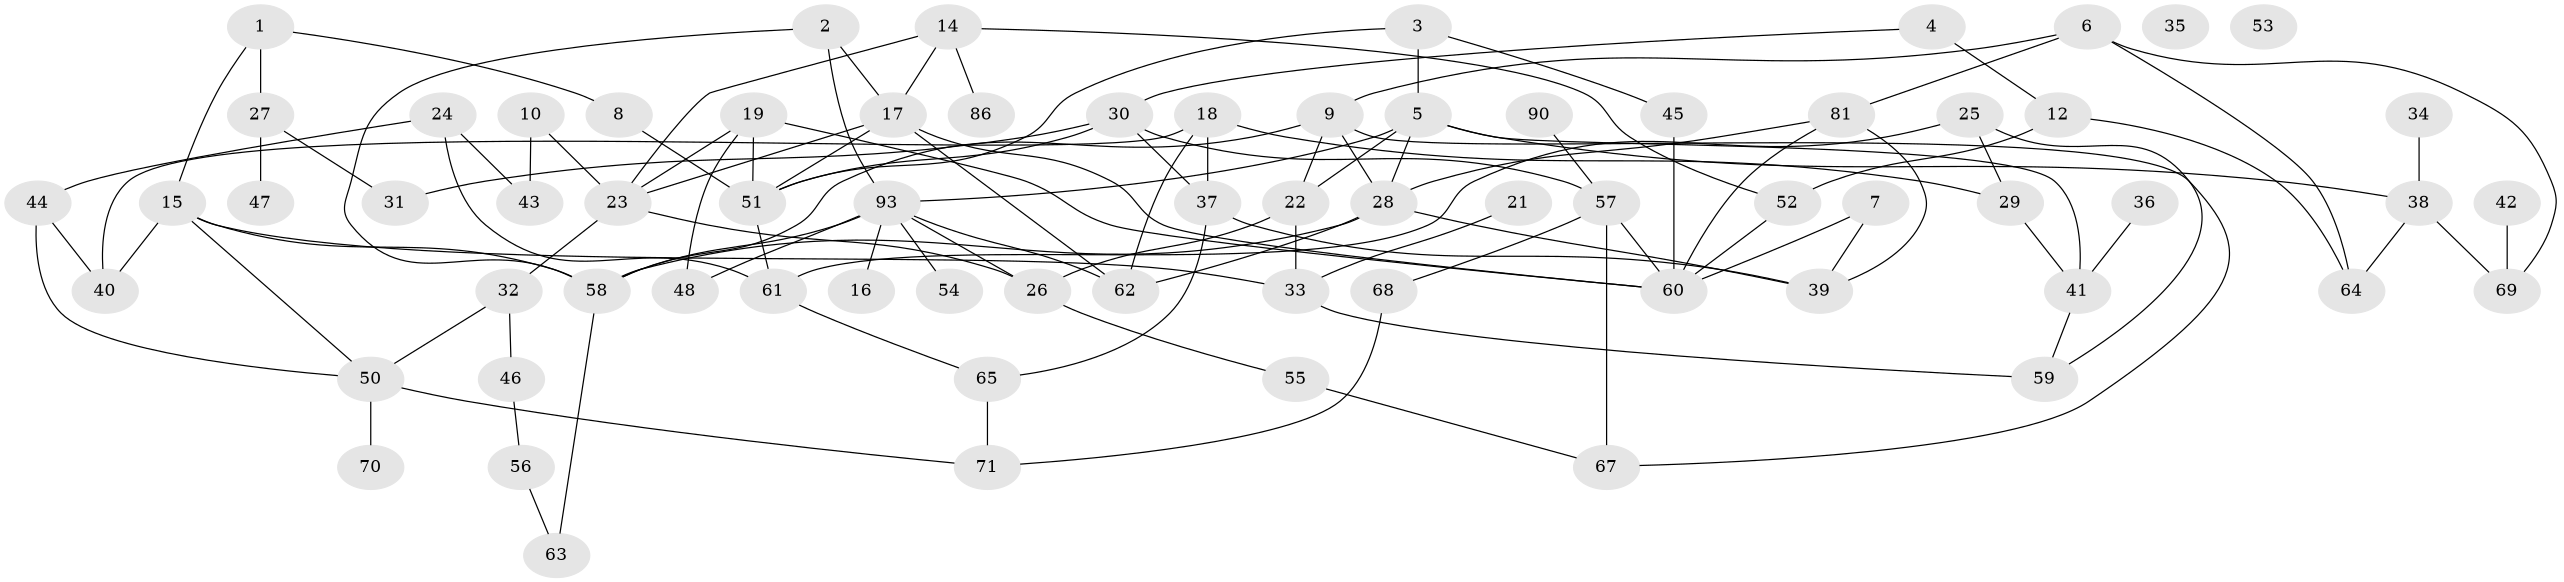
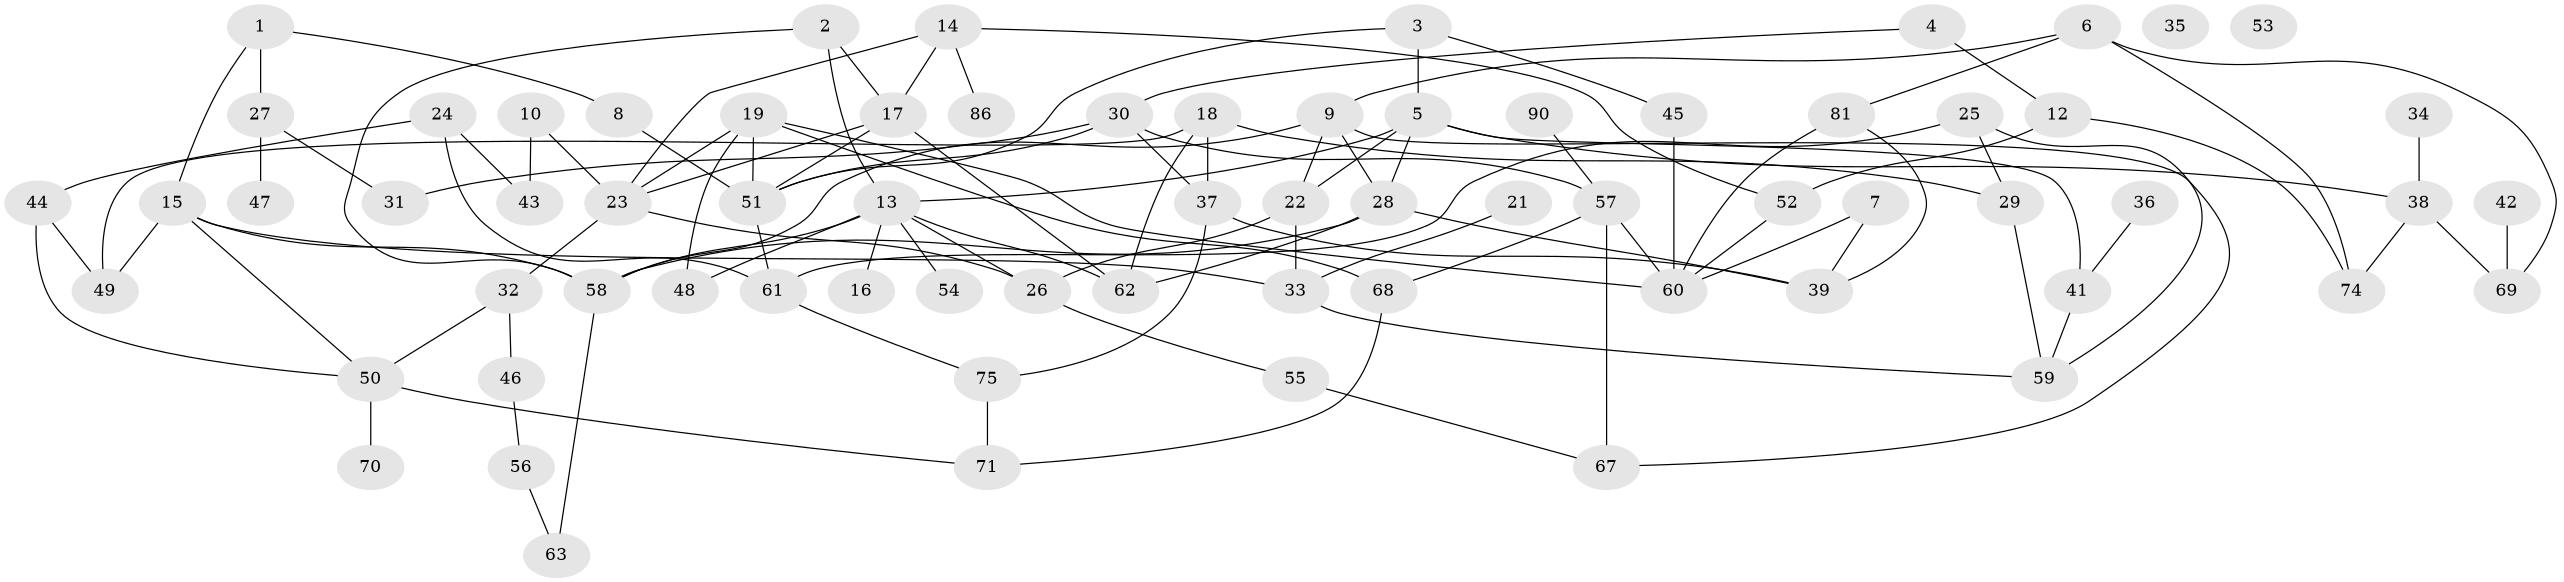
edge "81" -- "28": removed
node "93": label "93" -> "13"
edge "19" -- "68": added
edge "17" -- "60": removed
edge "29" -- "41": now "29" -- "59"
node "40": label "40" -> "49"
node "64": label "64" -> "74"
node "65": label "65" -> "75"
